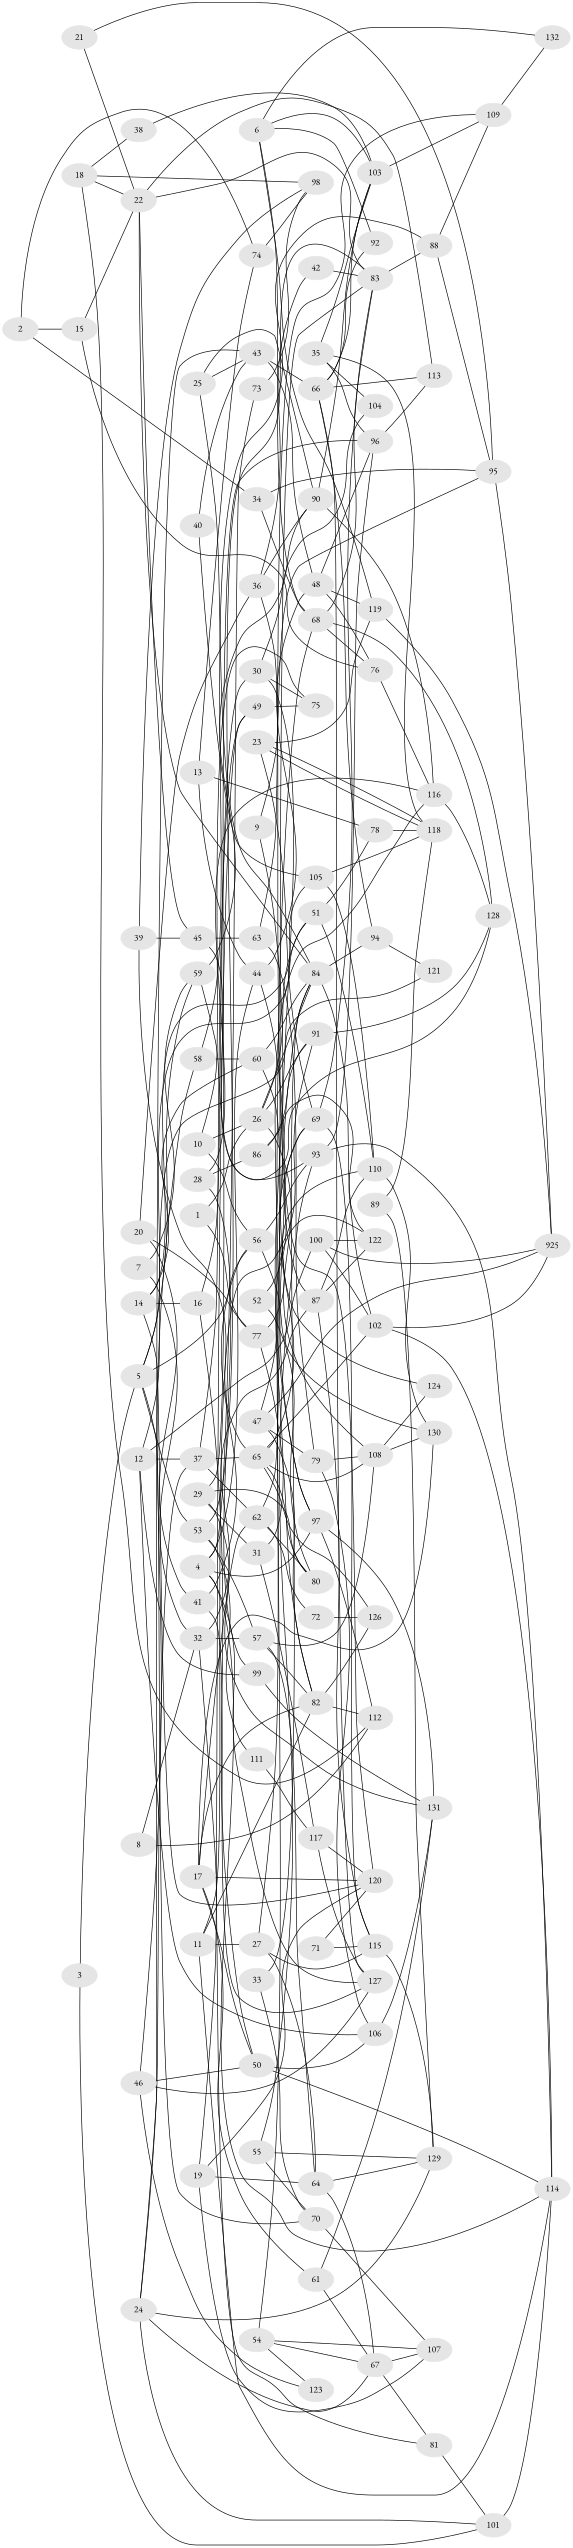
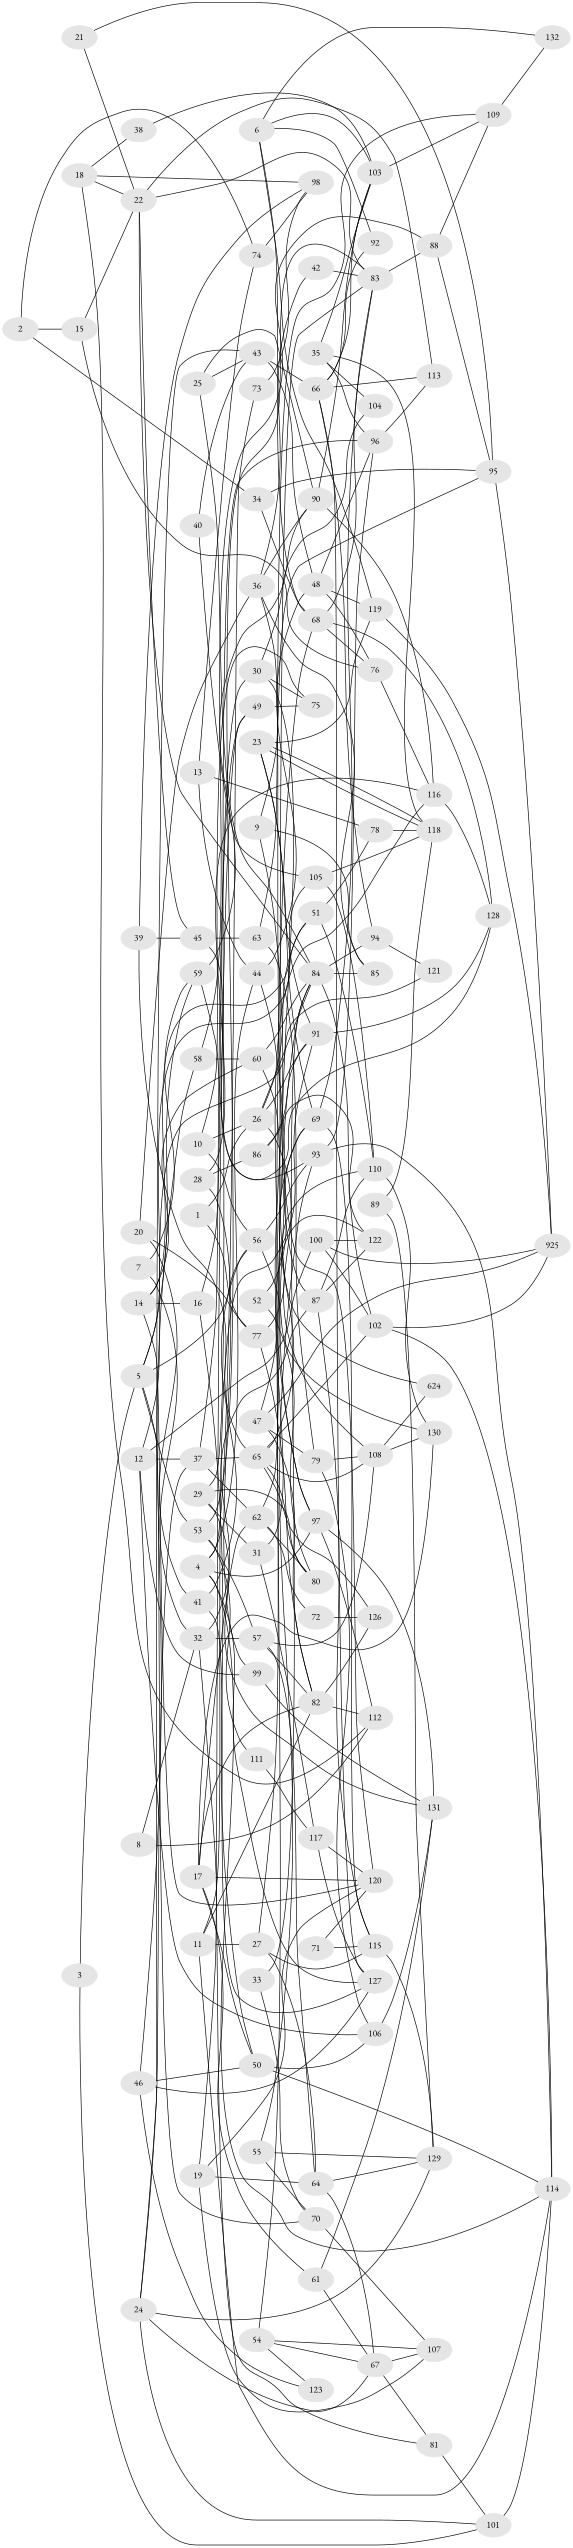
edge "23" -- "91": added
node "85": added
node "124": label "124" -> "624"
